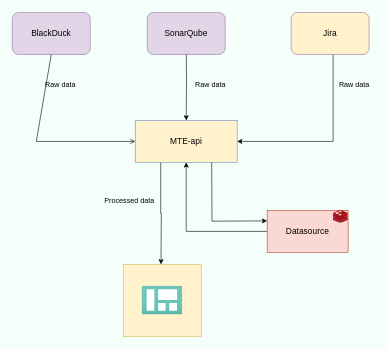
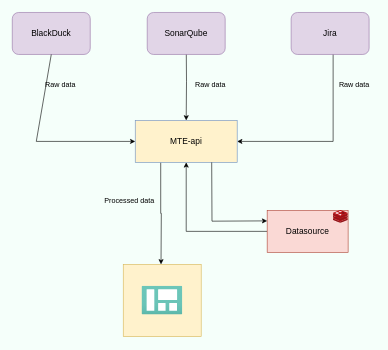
node "Jira": fillcolor #fff2cc -> #e1d5e7
edge "BlackDuck" -> "MTE-api": arrowhead open -> classic
